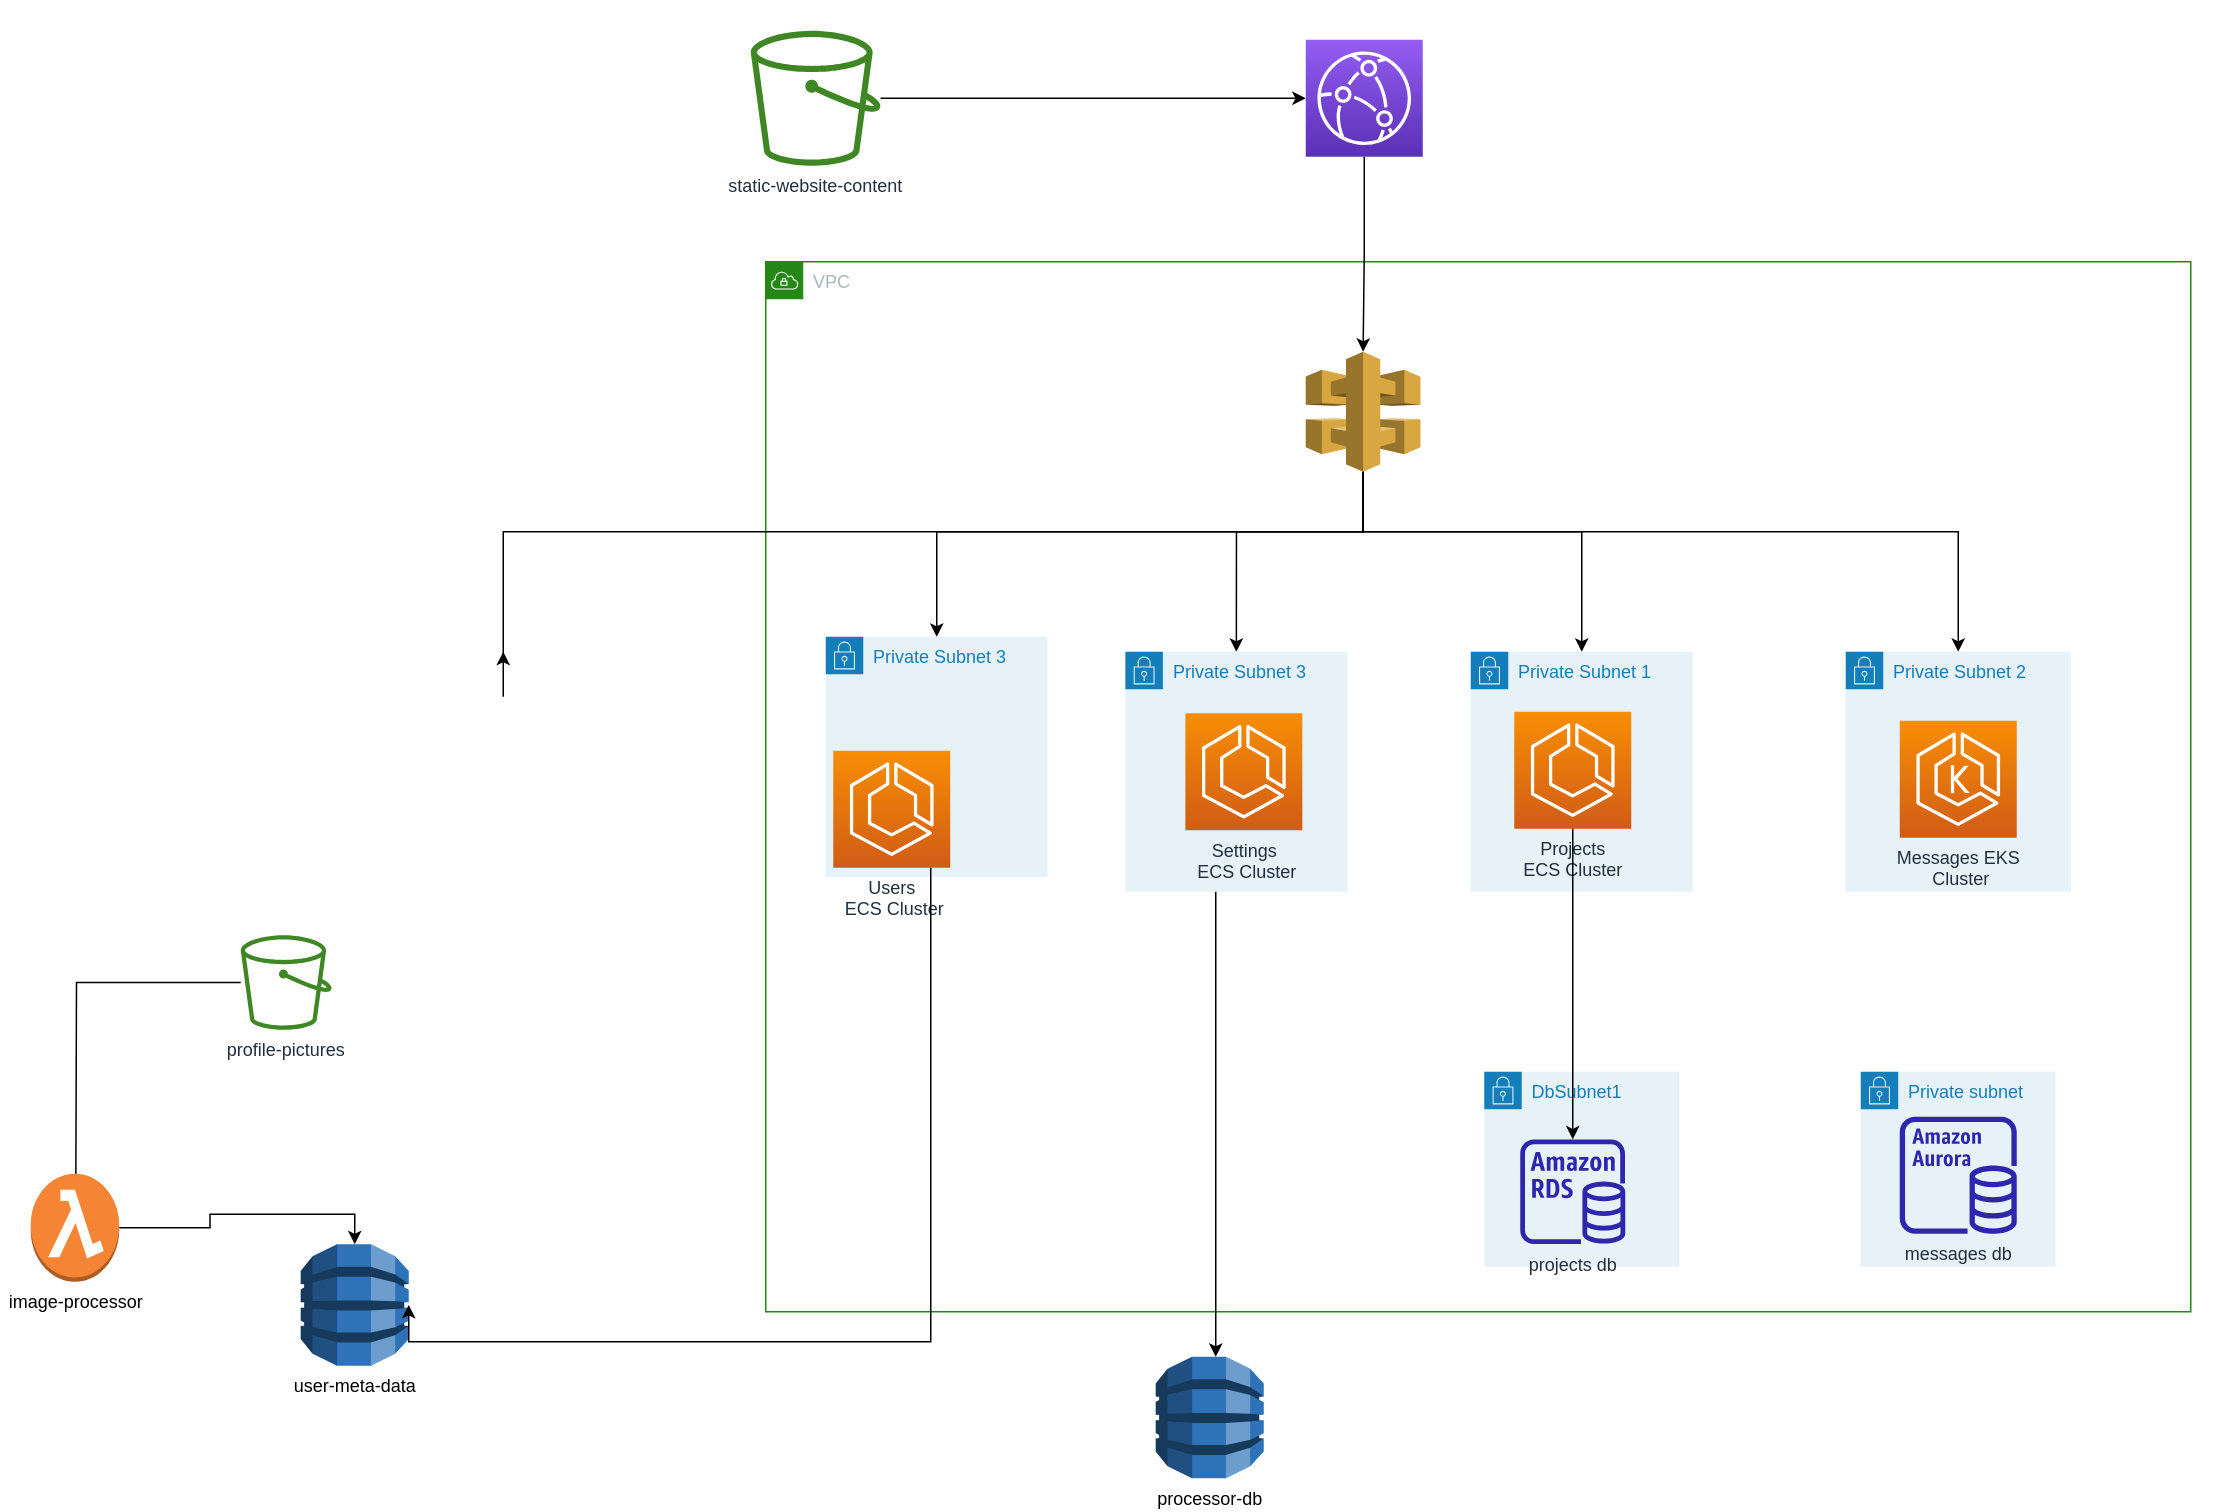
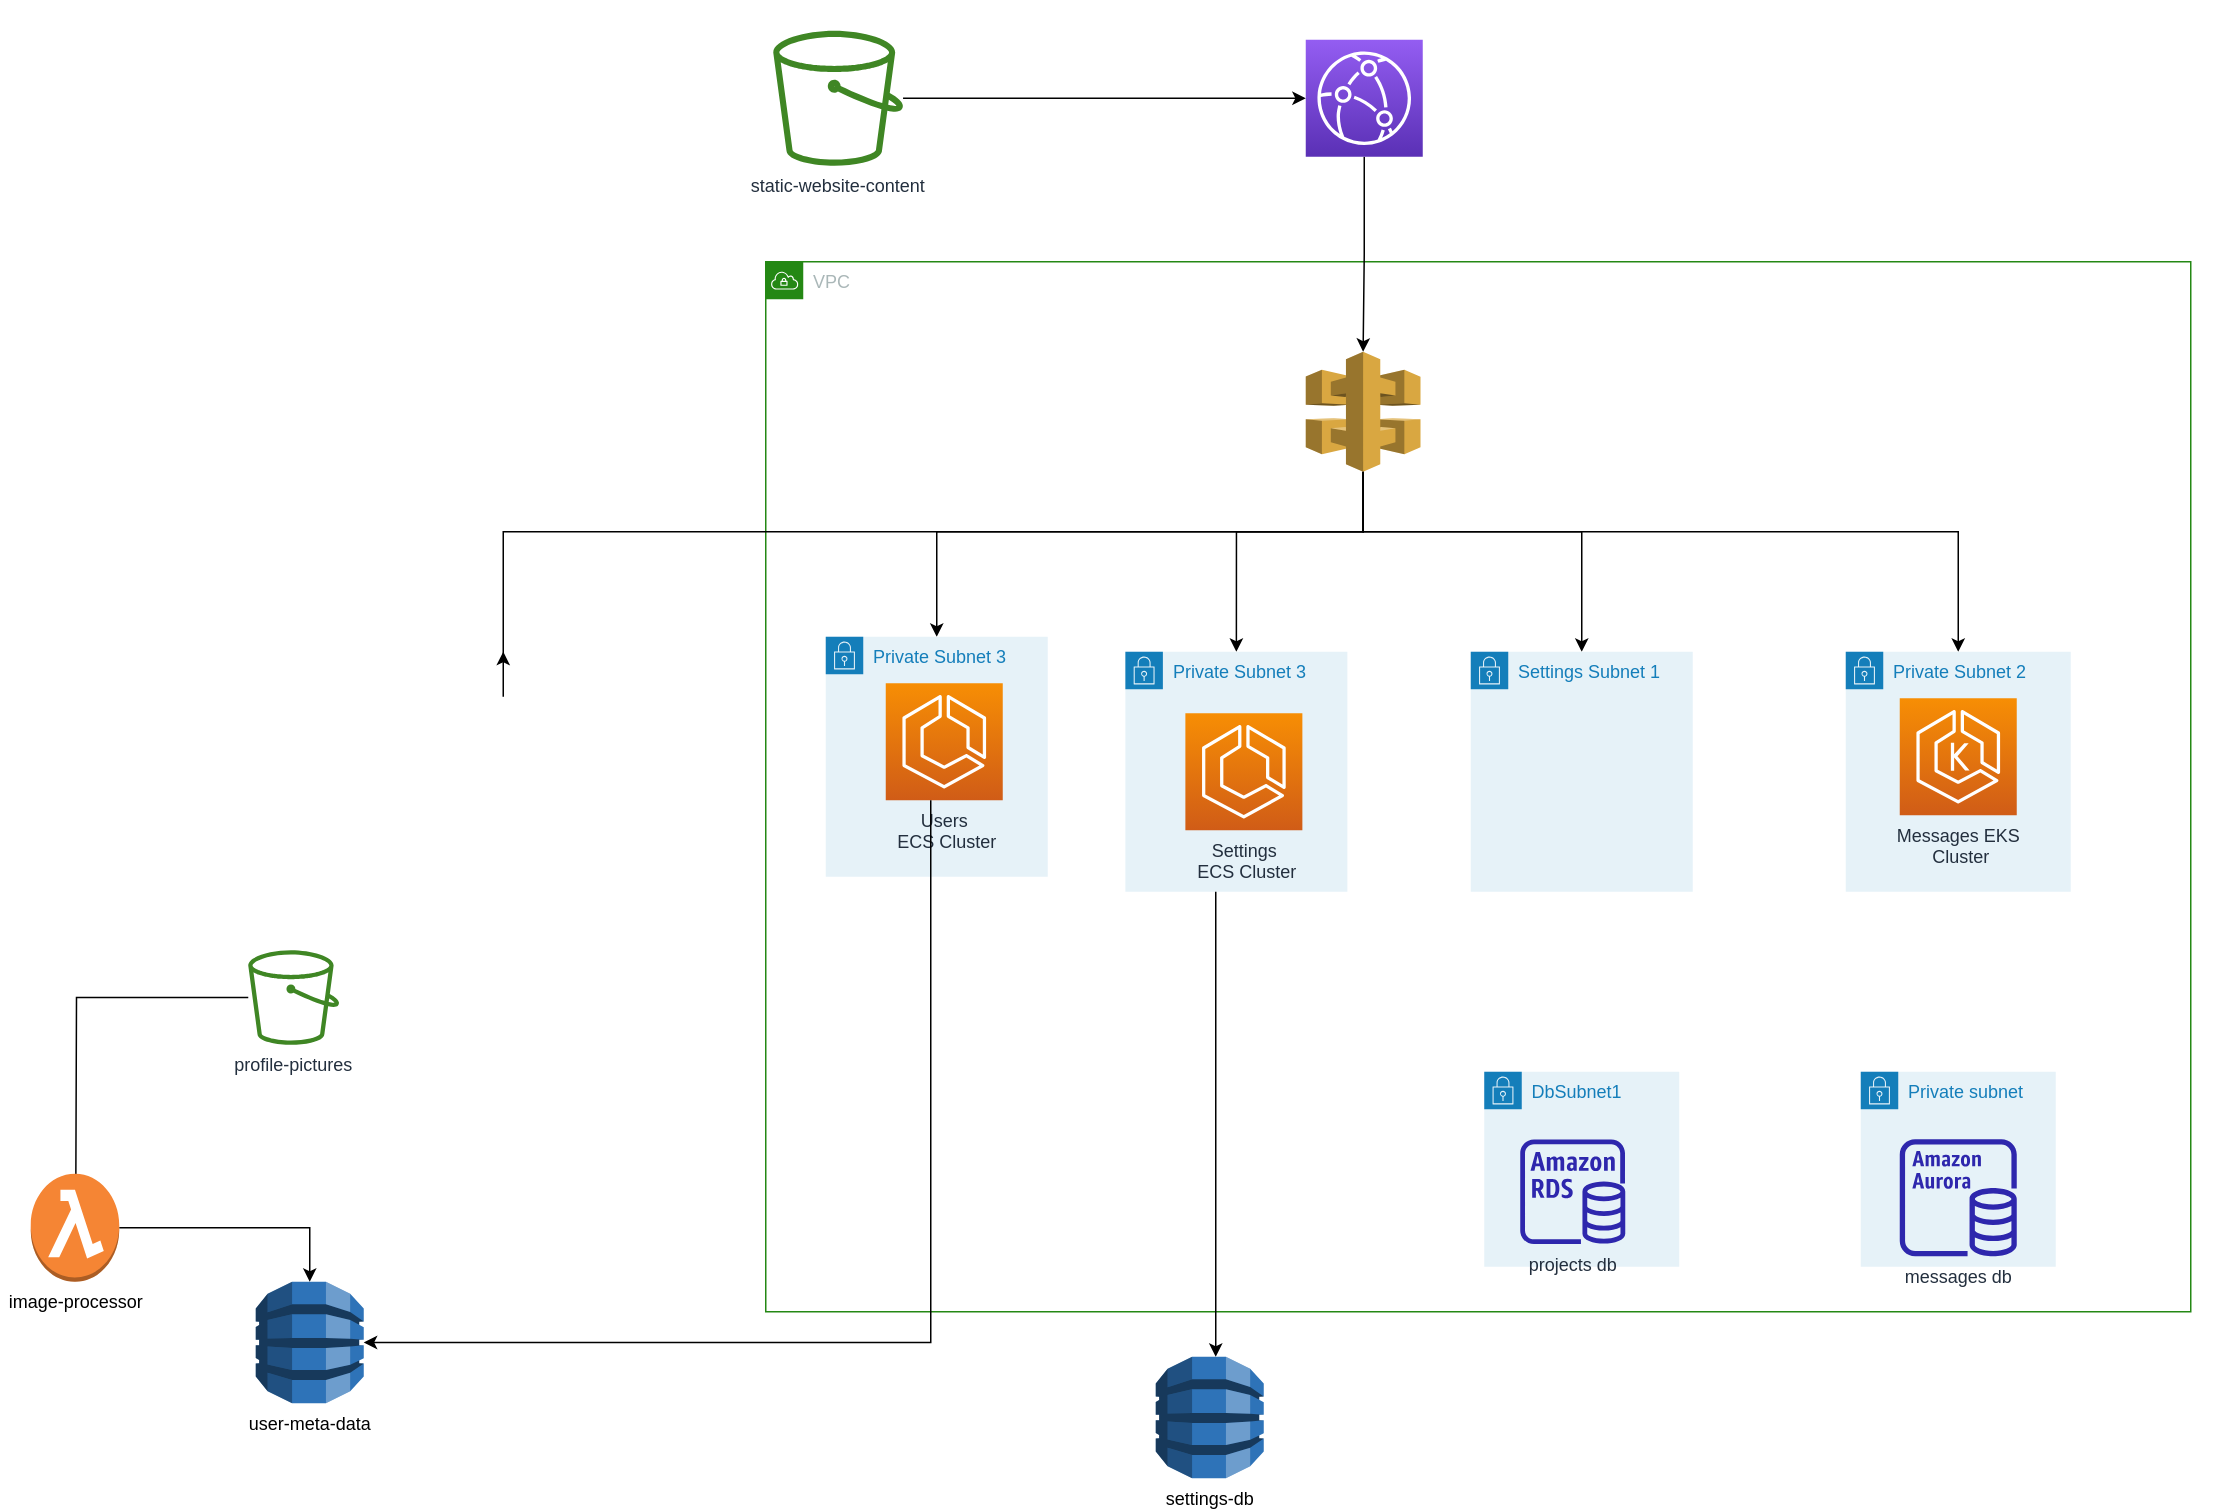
node "static-website-content": moved (816, 98) -> (838, 98)
node "Private Subnet 1": label "Private Subnet 1" -> "Settings Subnet 1"
node "Projects ECS Cluster": removed
node "Messages EKS Cluster": moved (1958, 779) -> (1958, 757)
node "Users ECS Cluster": moved (892, 809) -> (944, 742)
edge "Projects ECS Cluster" -> "projects db": removed
node "profile-pictures": moved (286, 983) -> (294, 998)
node "messages db": moved (1958, 1175) -> (1958, 1198)
node "user-meta-data": moved (355, 1305) -> (310, 1343)
node "processor-db": label "processor-db" -> "settings-db"
